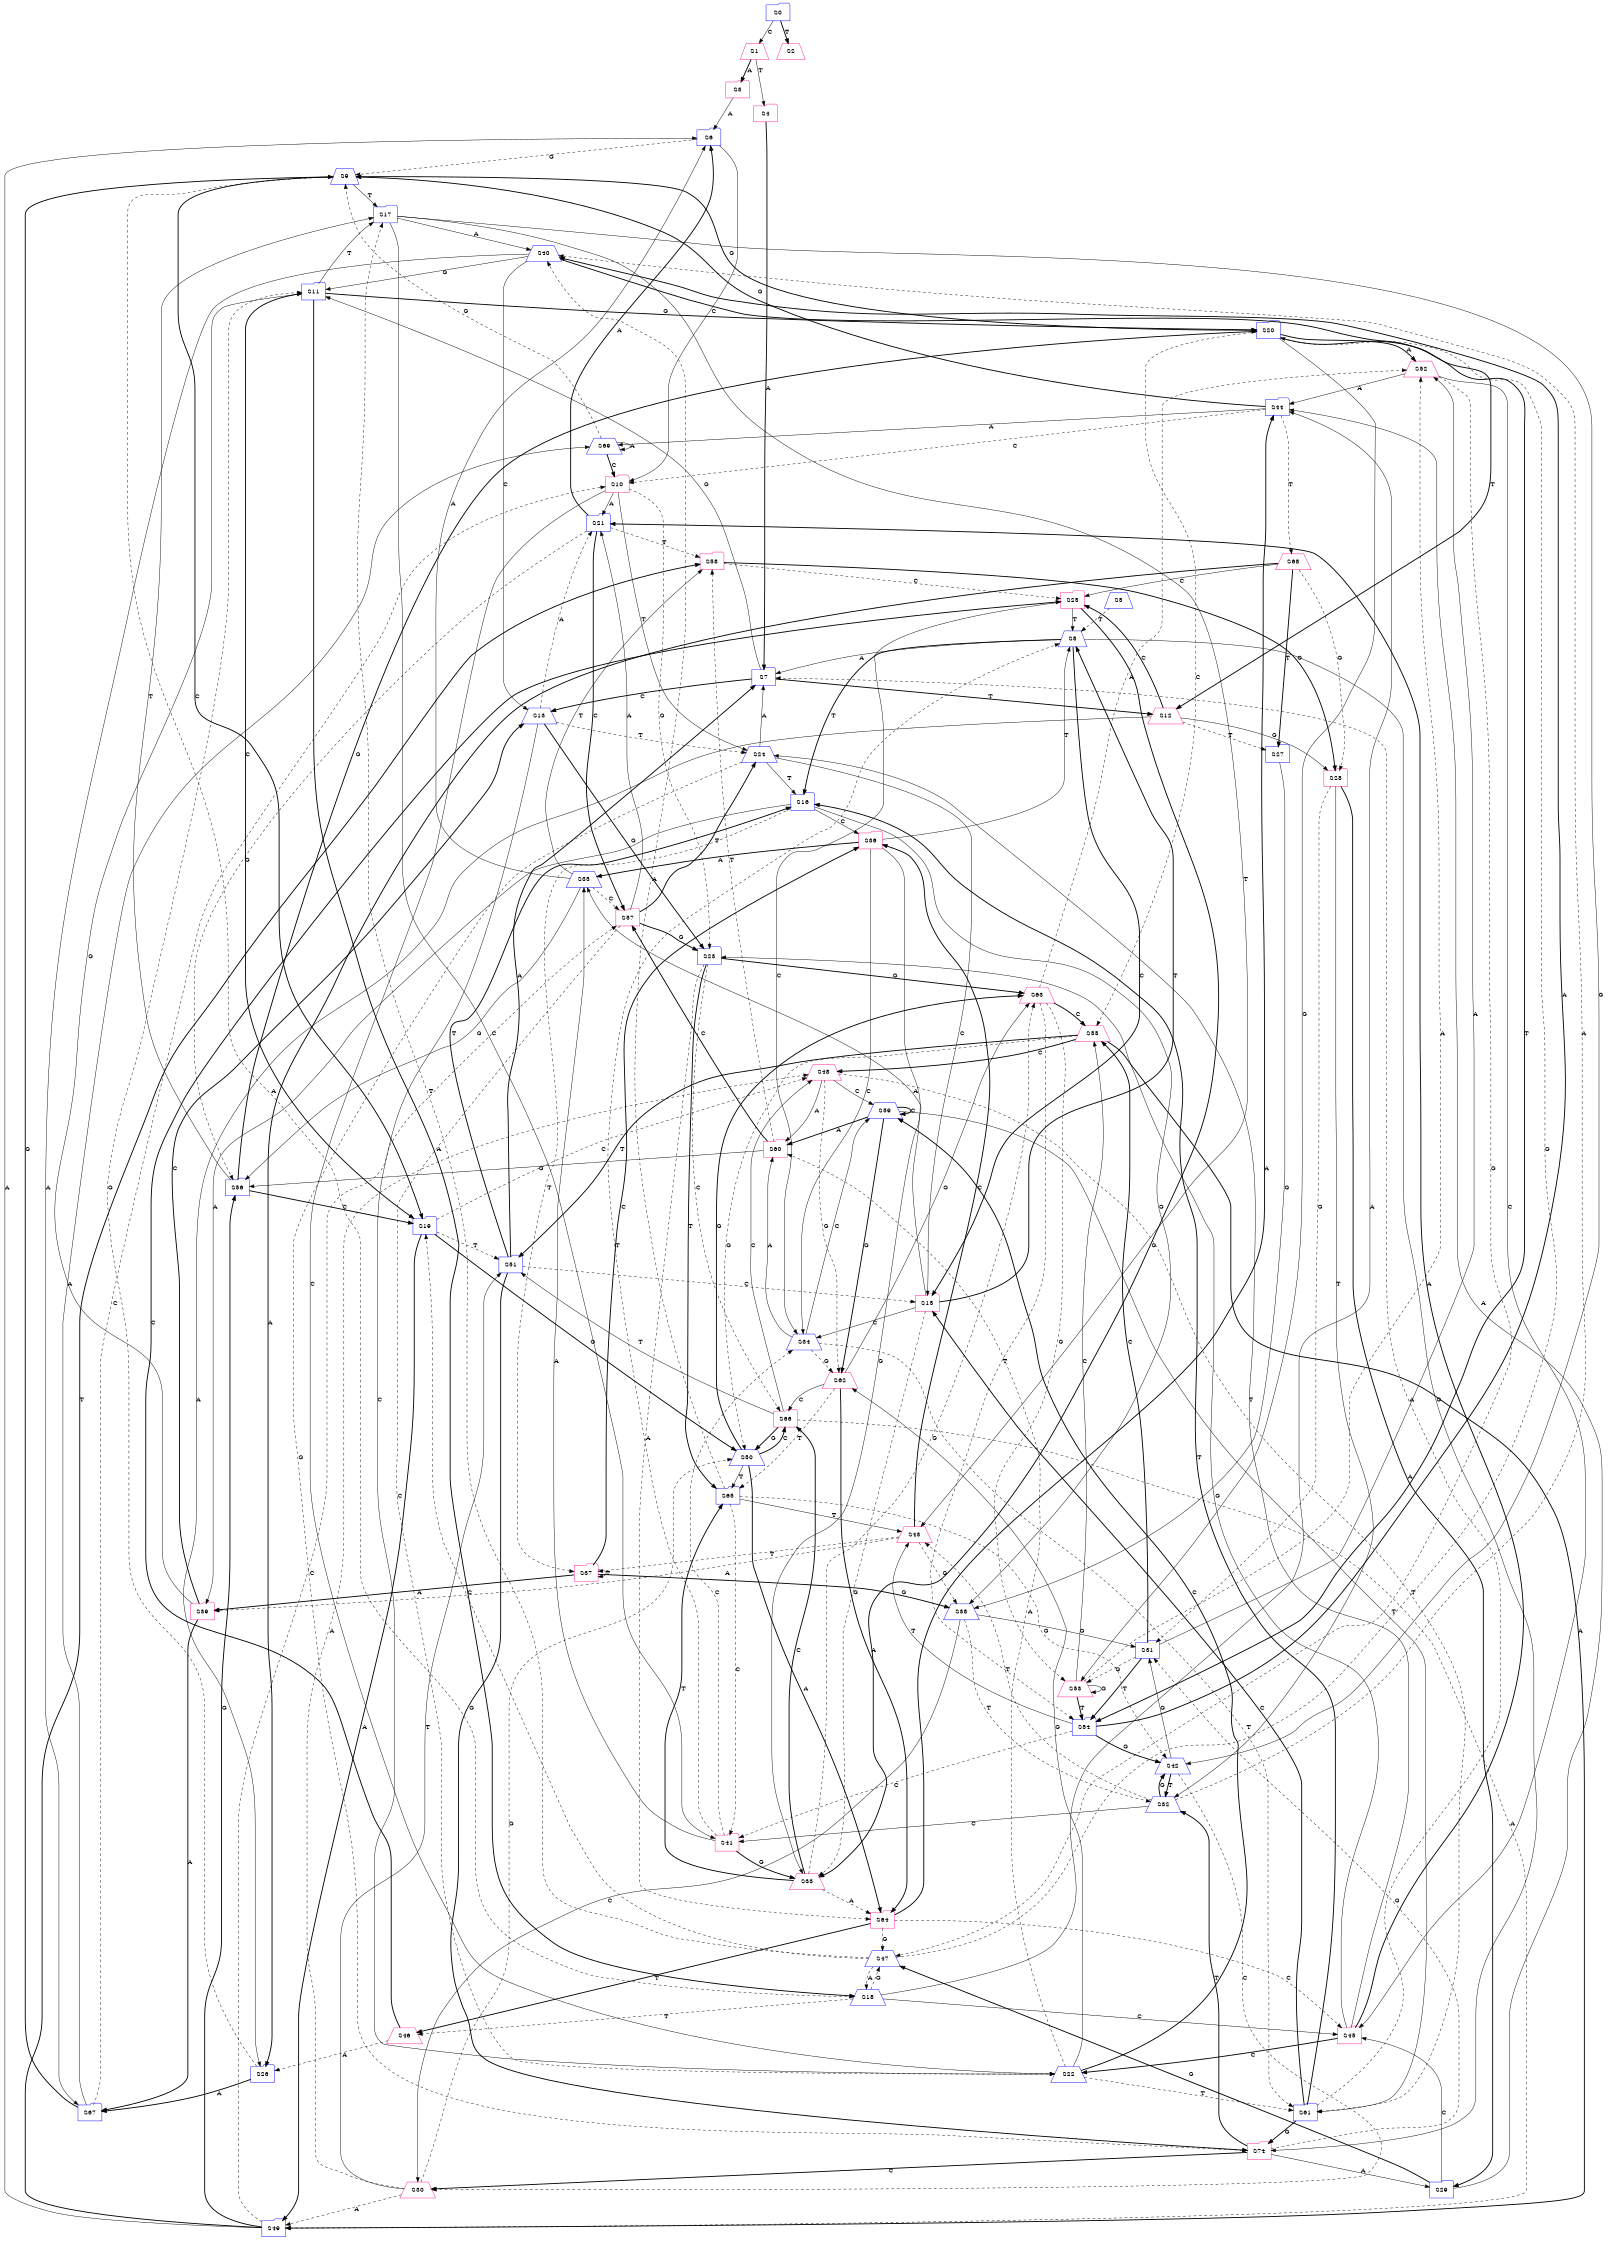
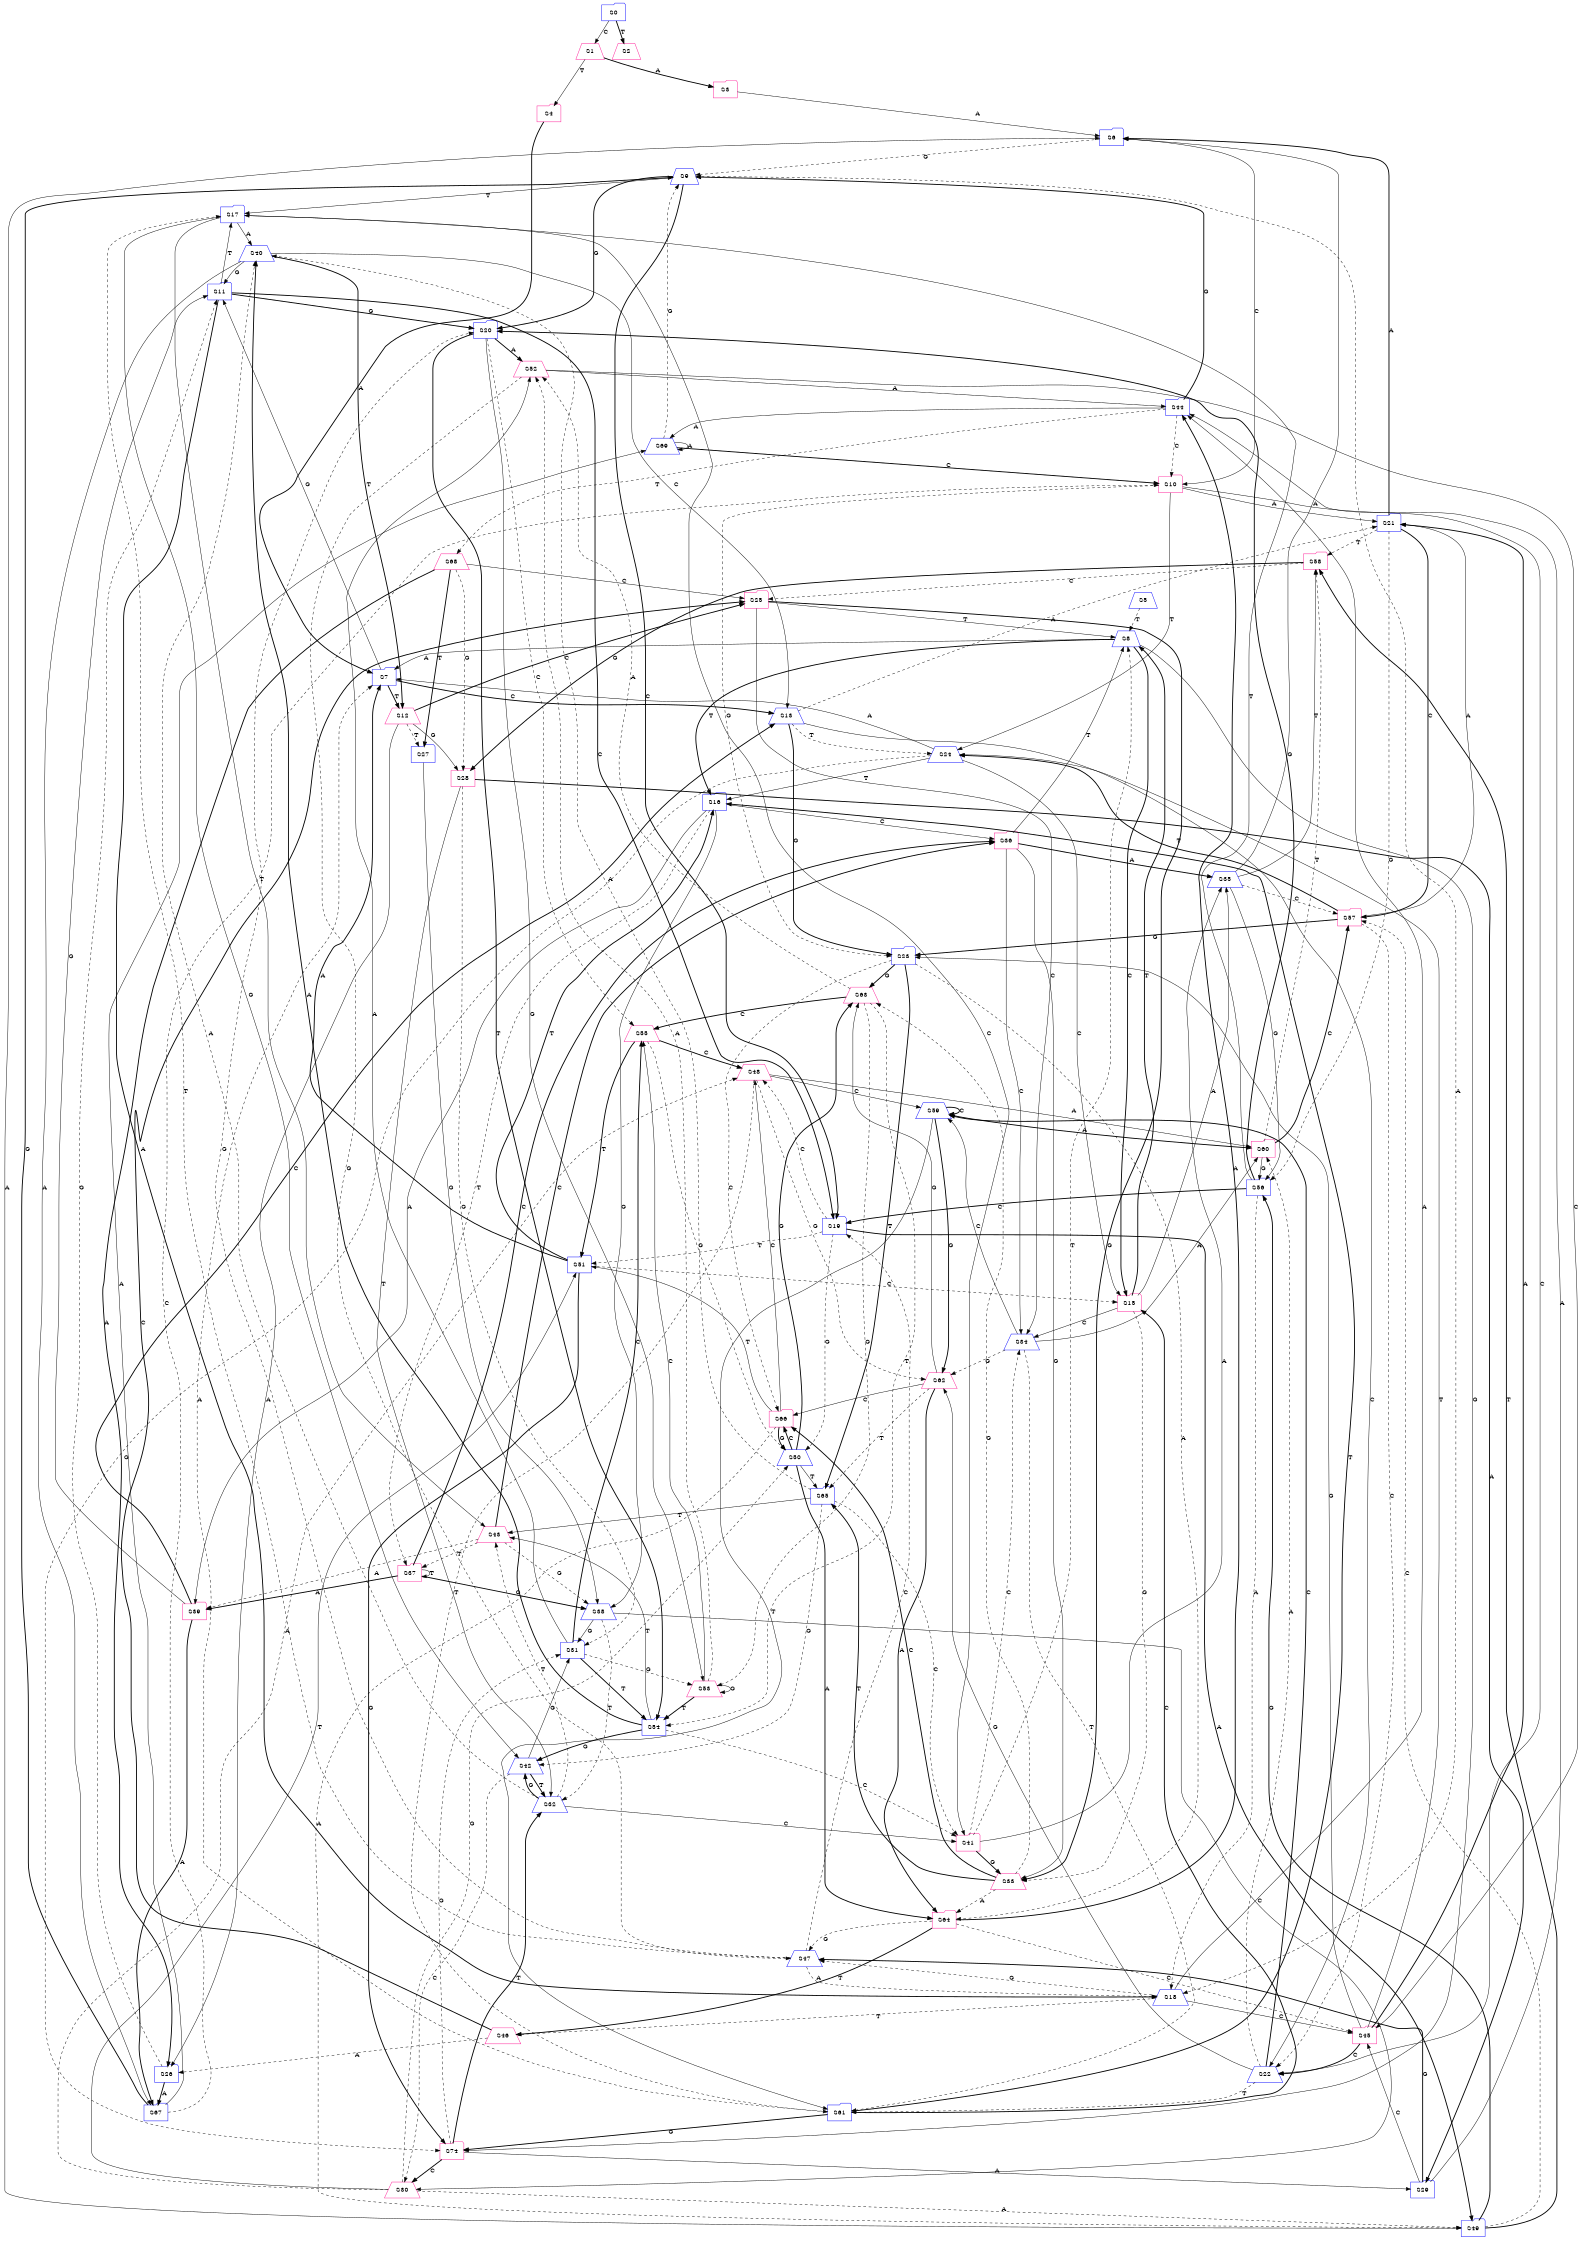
edge "S19" -> "S50": style bold -> dashed
edge "S56" -> "S18": added, label "A"
edge "S55" -> "S49": removed, label "A"
